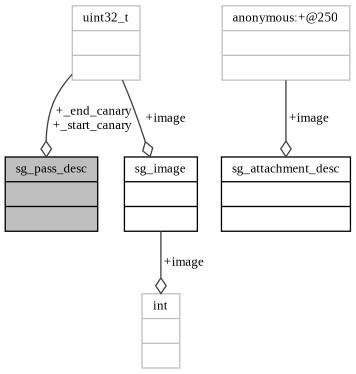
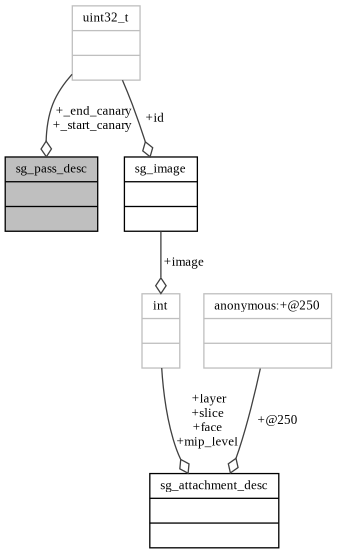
edge "uint32_t" -> "sg_image": label " +image" -> " +id"
edge "anonymous:+@250" -> "sg_attachment_desc": label " +image" -> " +@250"
edge "int" -> "sg_attachment_desc": added, label "+layer +slice +face +mip_level"
